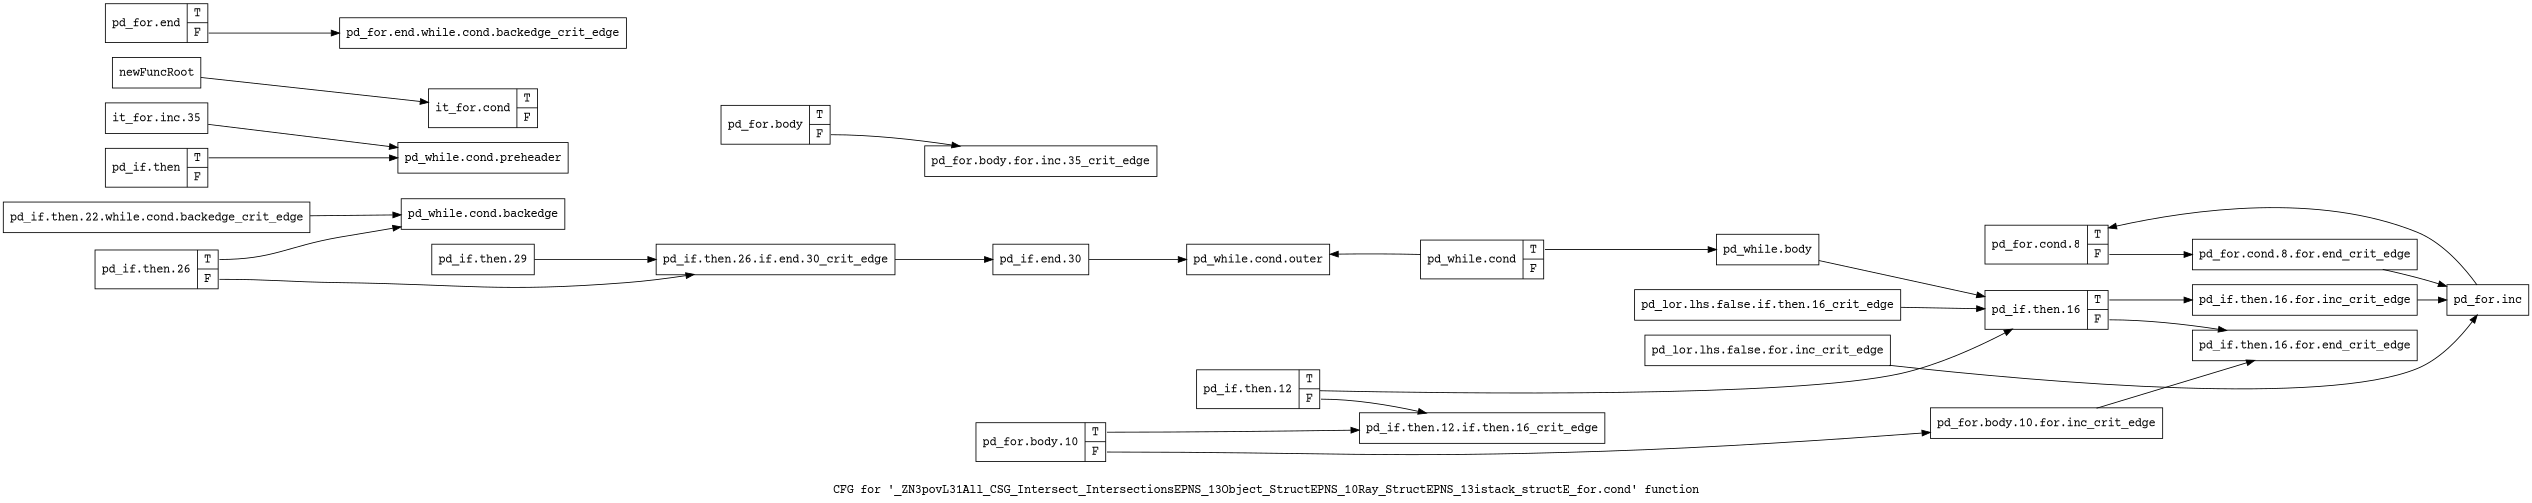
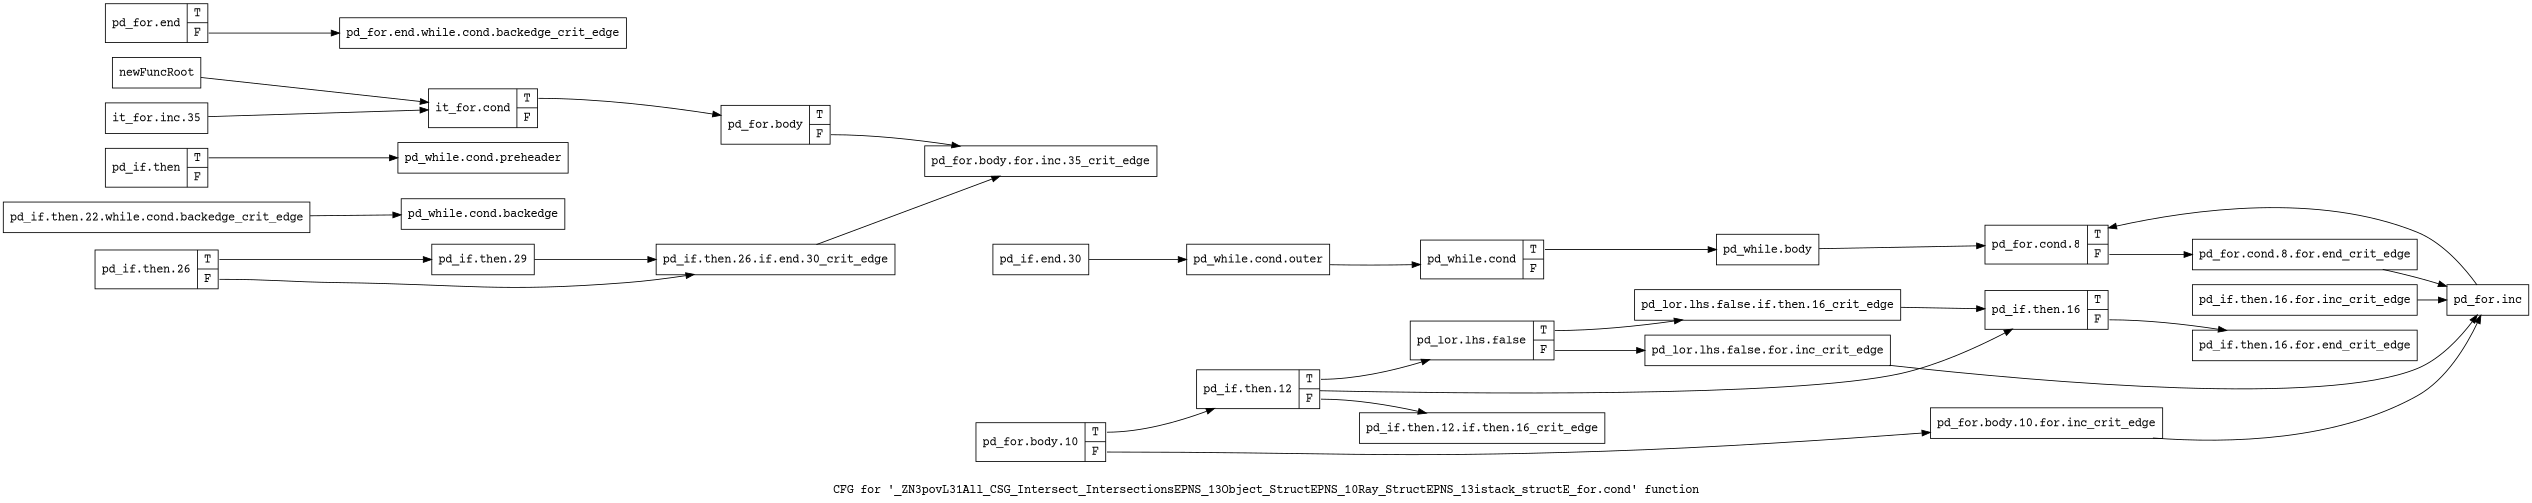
edge "it_for.cond" -> "pd_for.body": added
edge "it_for.inc.35" -> "pd_while.cond.preheader": now "it_for.inc.35" -> "it_for.cond"
edge "pd_if.then.26" -> "pd_while.cond.backedge": now "pd_if.then.26" -> "pd_if.then.29"
edge "pd_while.cond" -> "pd_while.cond.outer": reversed
edge "pd_if.then.26.if.end.30_crit_edge" -> "pd_if.end.30": now "pd_if.then.26.if.end.30_crit_edge" -> "pd_for.body.for.inc.35_crit_edge"
edge "pd_while.body" -> "pd_if.then.16": now "pd_while.body" -> "pd_for.cond.8"
edge "pd_if.then.16" -> "pd_if.then.16.for.inc_crit_edge": removed
node "pd_lor.lhs.false": added
edge "pd_for.body.10.for.inc_crit_edge" -> "pd_if.then.16.for.end_crit_edge": now "pd_for.body.10.for.inc_crit_edge" -> "pd_for.inc"
edge "pd_for.body.10" -> "pd_if.then.12.if.then.16_crit_edge": now "pd_for.body.10" -> "pd_if.then.12"
